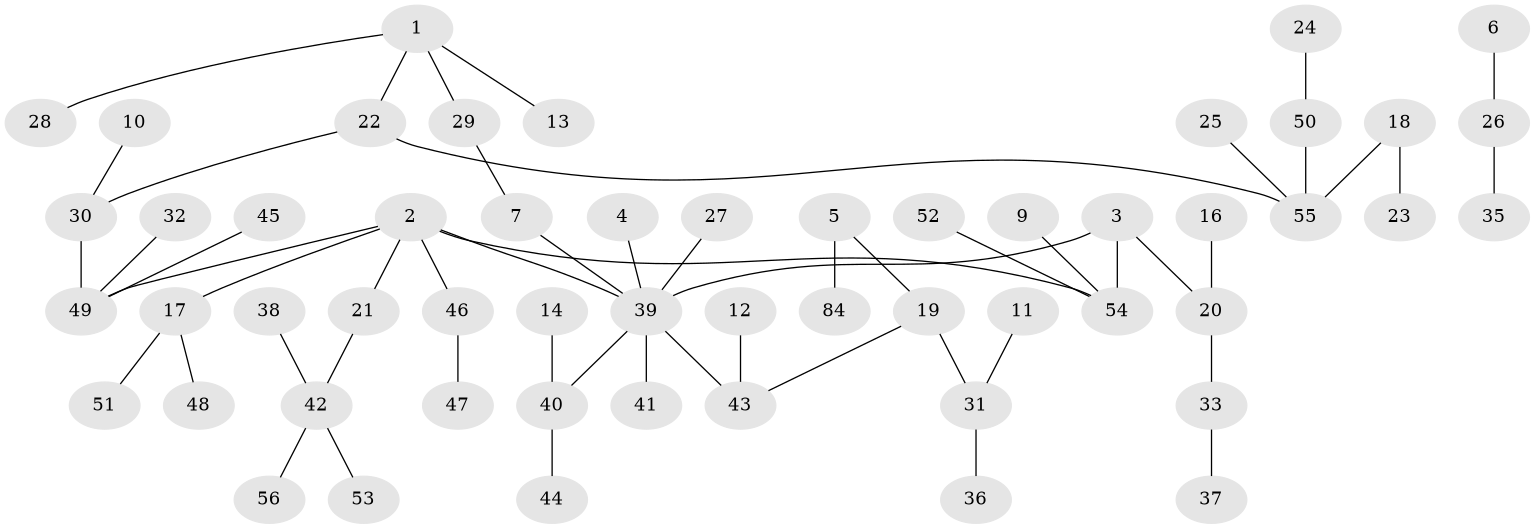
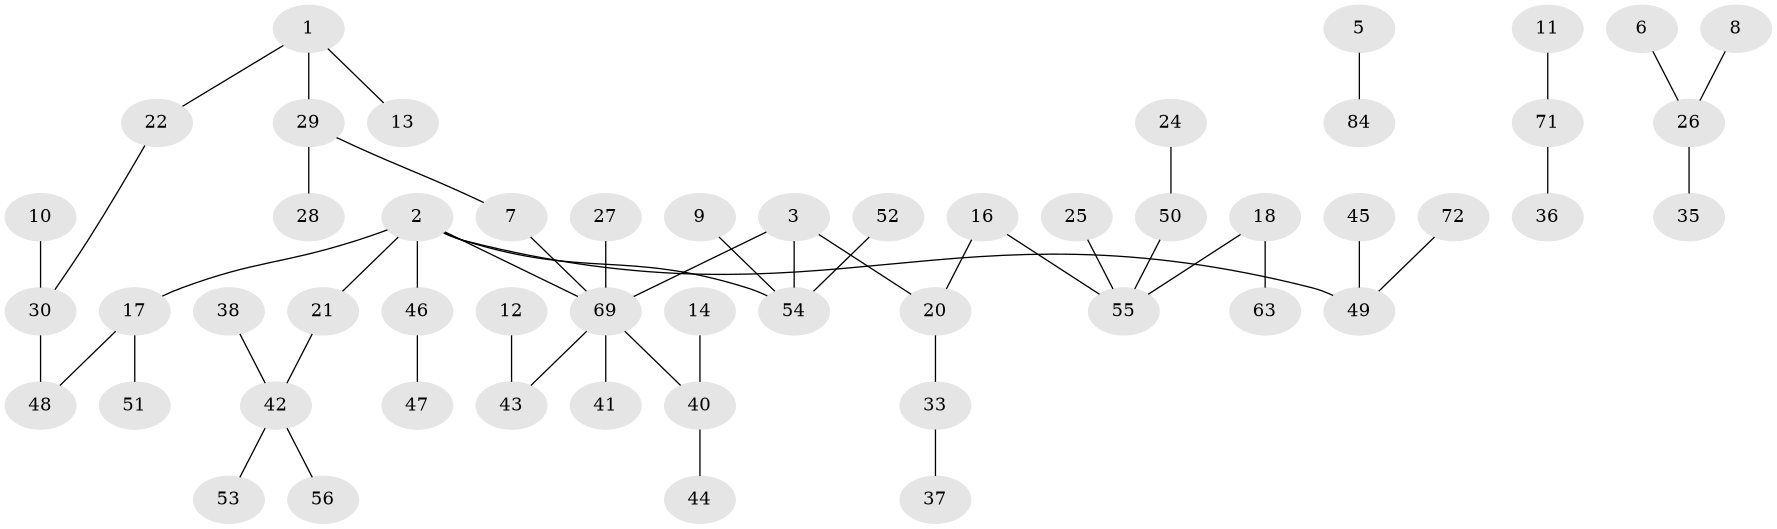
node "8": added
edge "1" -- "28": now "29" -- "28"
edge "22" -- "55": now "16" -- "55"
node "32": label "32" -> "72"
node "4": removed
node "23": label "23" -> "63"
edge "30" -- "49": now "30" -- "48"
node "39": label "39" -> "69"
node "19": removed
node "31": label "31" -> "71"
